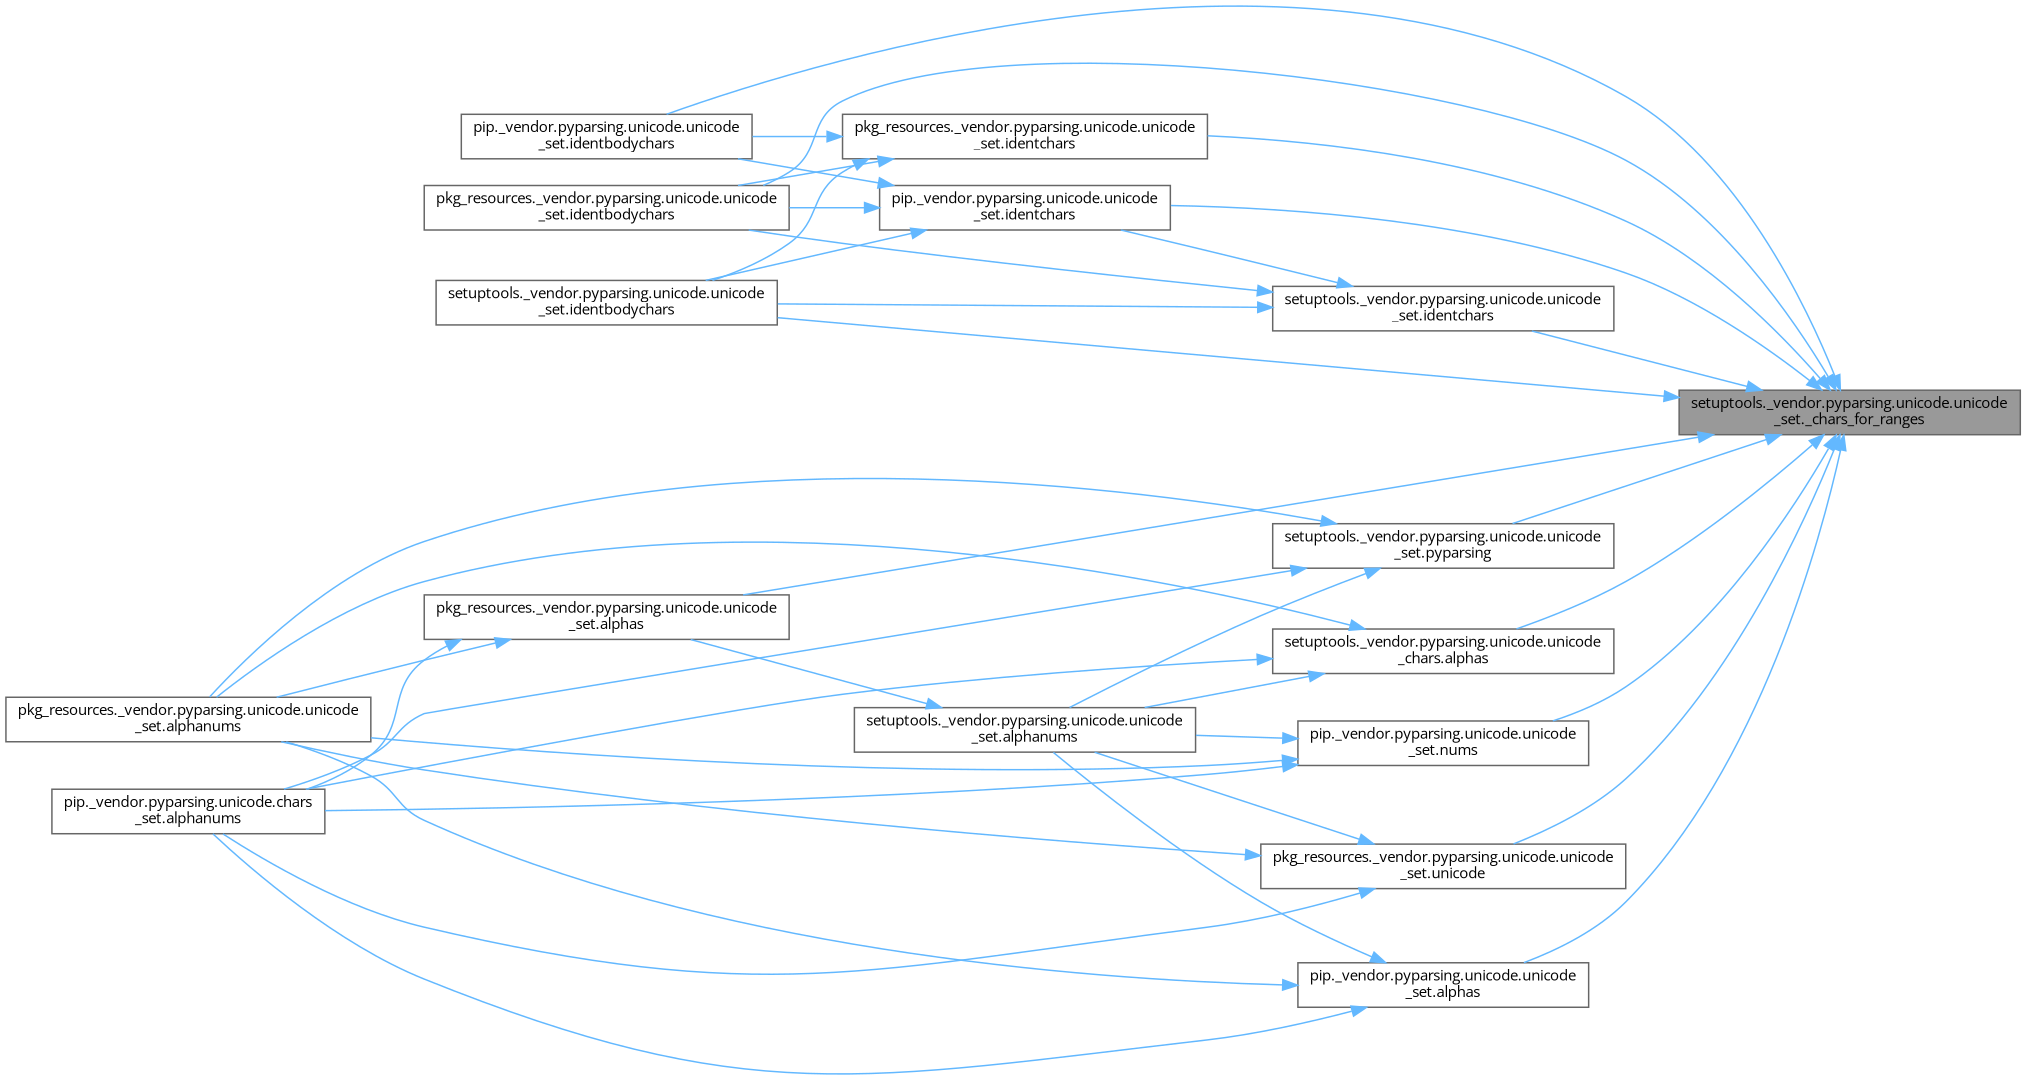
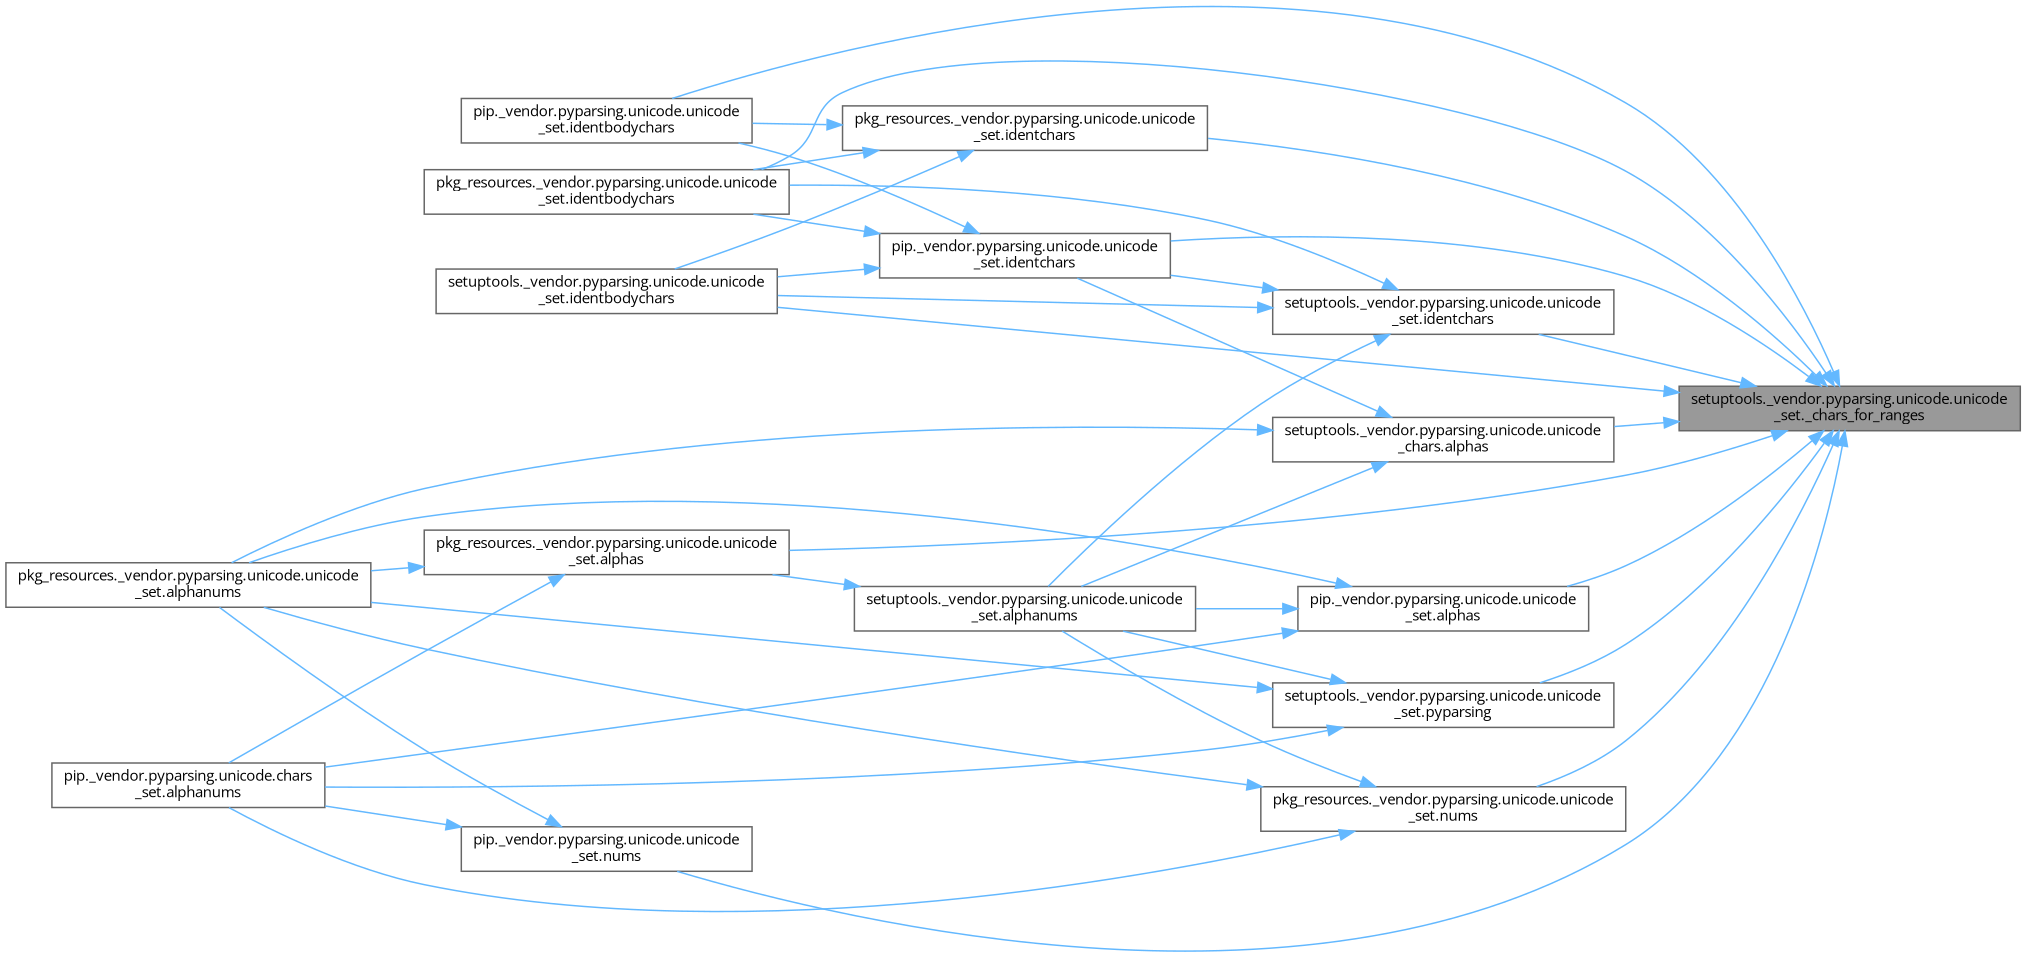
edge "pip._vendor.pyparsing.unicode.chars _set.alphanums" -> "setuptools._vendor.pyparsing.unicode.unicode _chars.alphas": now "pip._vendor.pyparsing.unicode.unicode _set.identchars" -> "setuptools._vendor.pyparsing.unicode.unicode _chars.alphas"
edge "setuptools._vendor.pyparsing.unicode.unicode _set.alphanums" -> "pip._vendor.pyparsing.unicode.unicode _set.nums": now "setuptools._vendor.pyparsing.unicode.unicode _set.alphanums" -> "setuptools._vendor.pyparsing.unicode.unicode _set.identchars"
node "pkg_resources._vendor.pyparsing.unicode.unicode _set.unicode": label "pkg_resources._vendor.pyparsing.unicode.unicode _set.unicode" -> "pkg_resources._vendor.pyparsing.unicode.unicode _set.nums"
